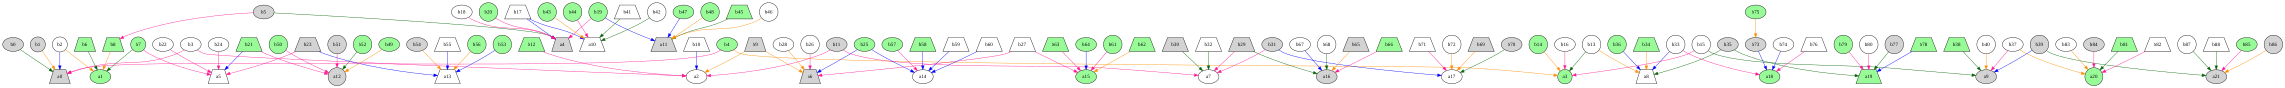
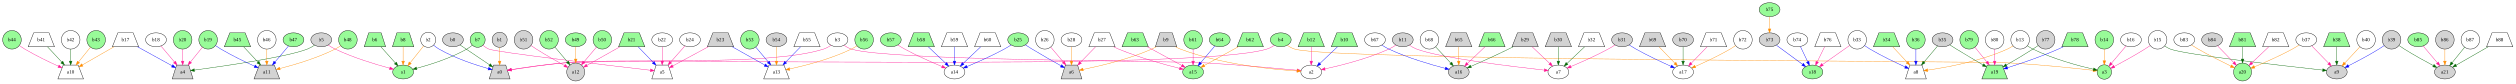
edge "b5" -> "b8": now "b5" -> "a1"
edge "b17" -> "a10": color blue -> darkorange
node "b10": fillcolor white -> palegreen
